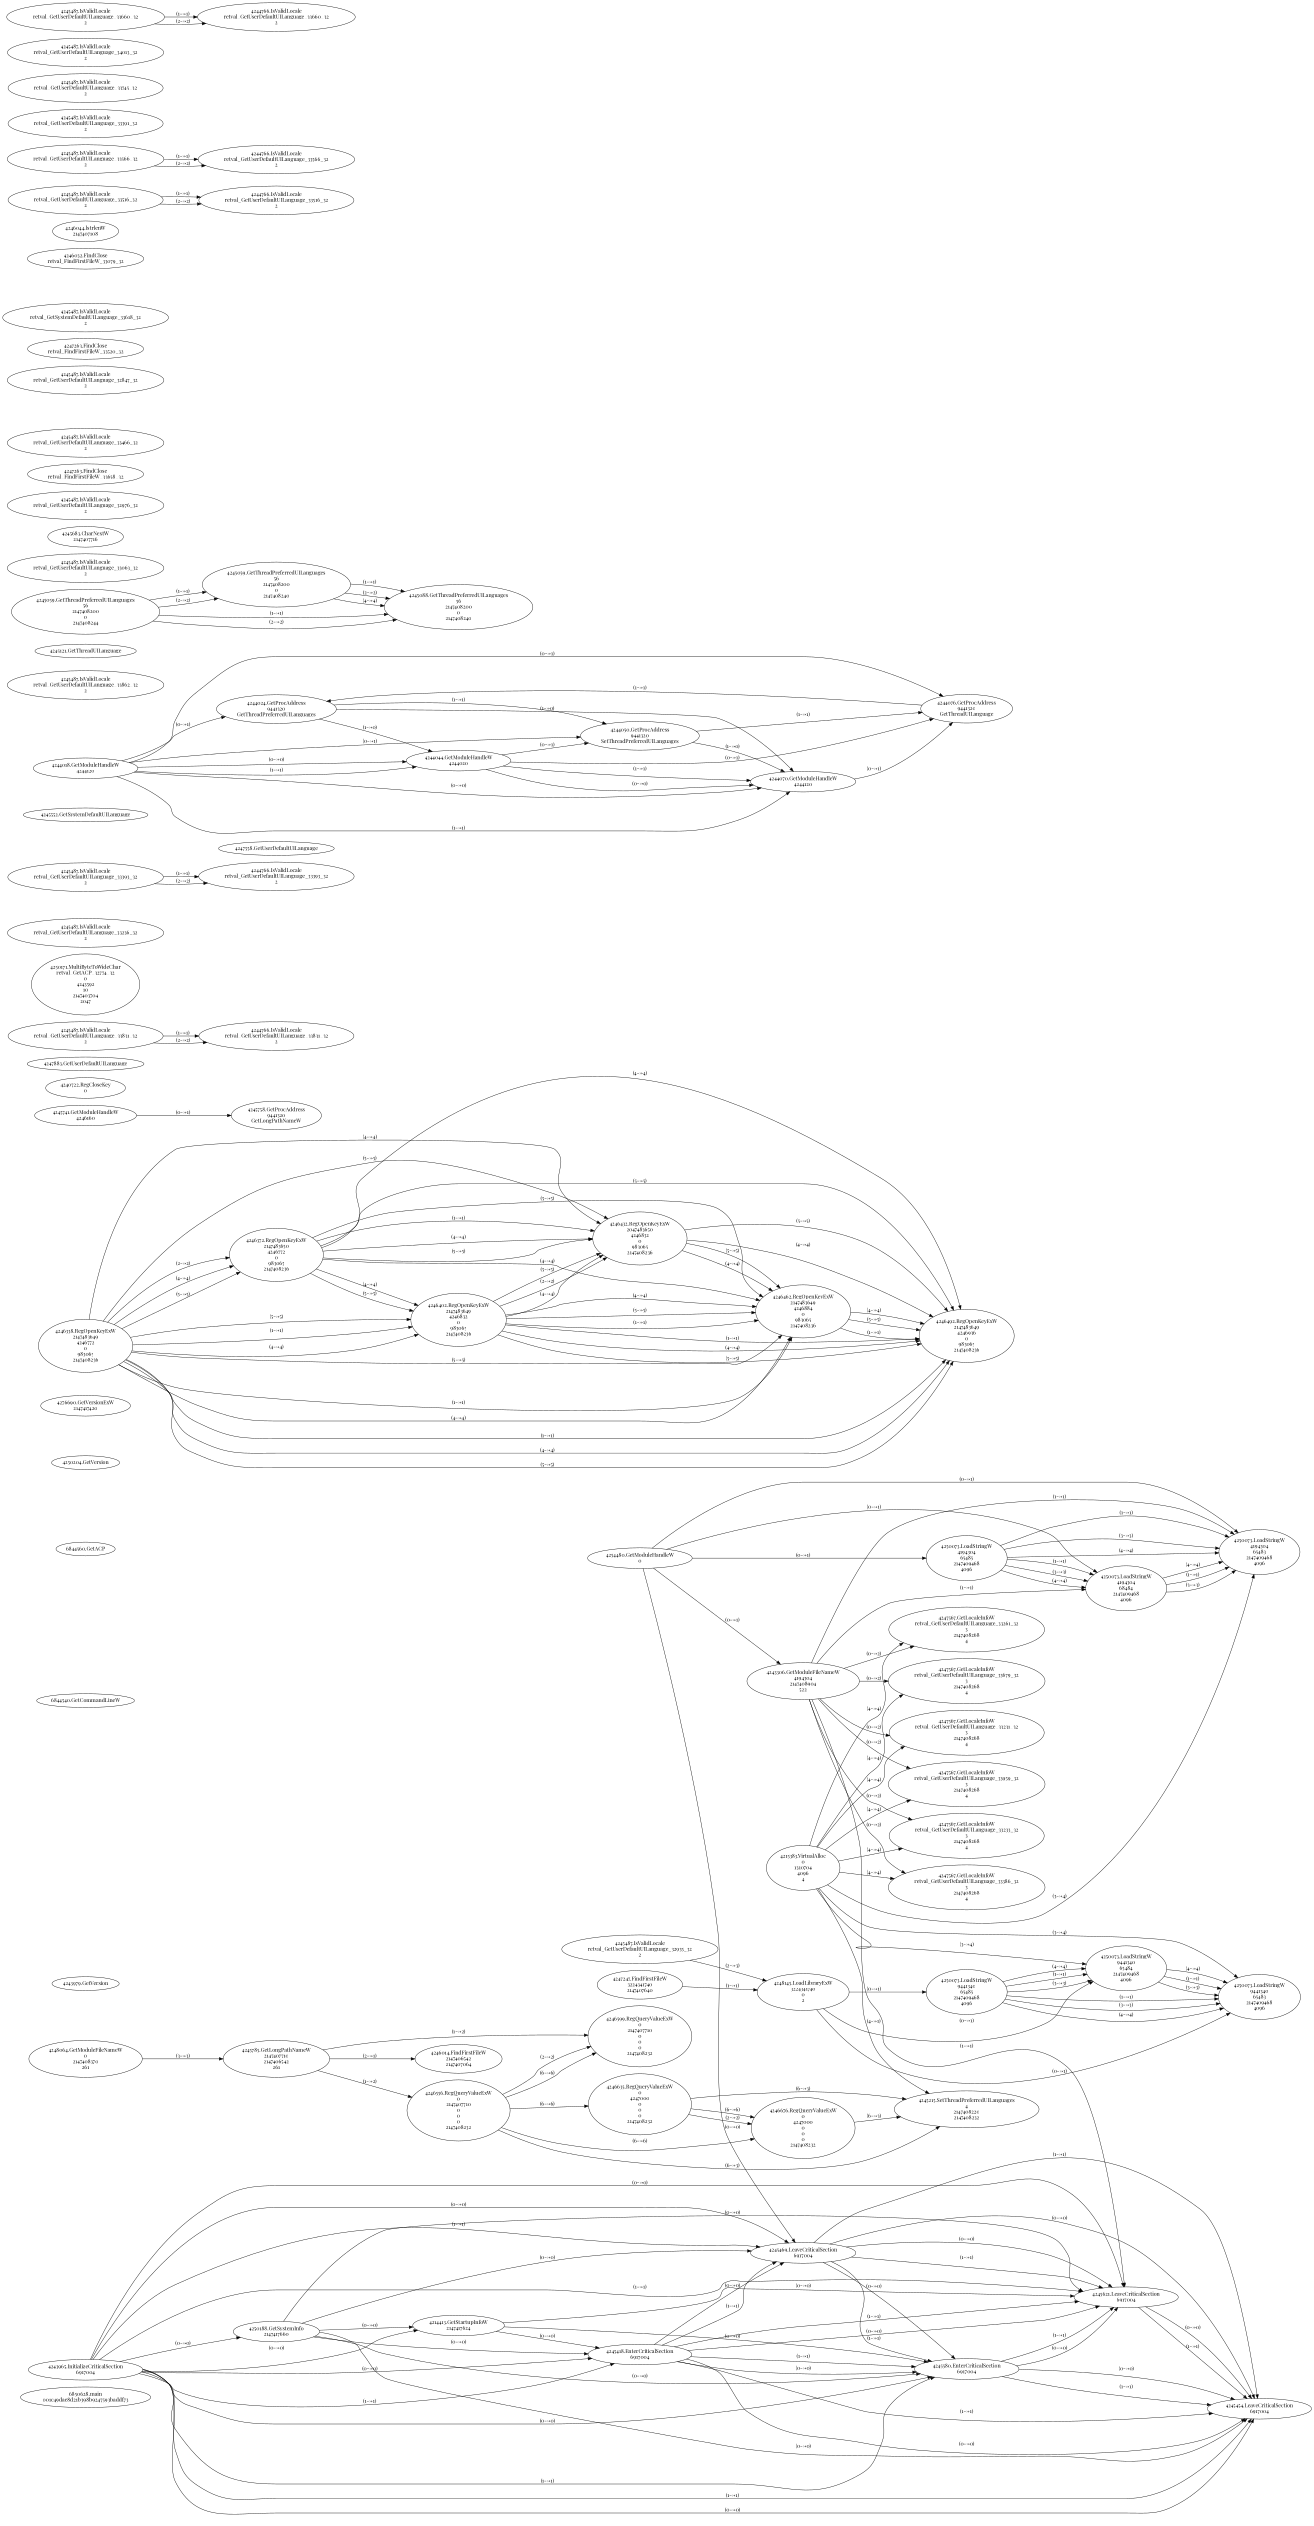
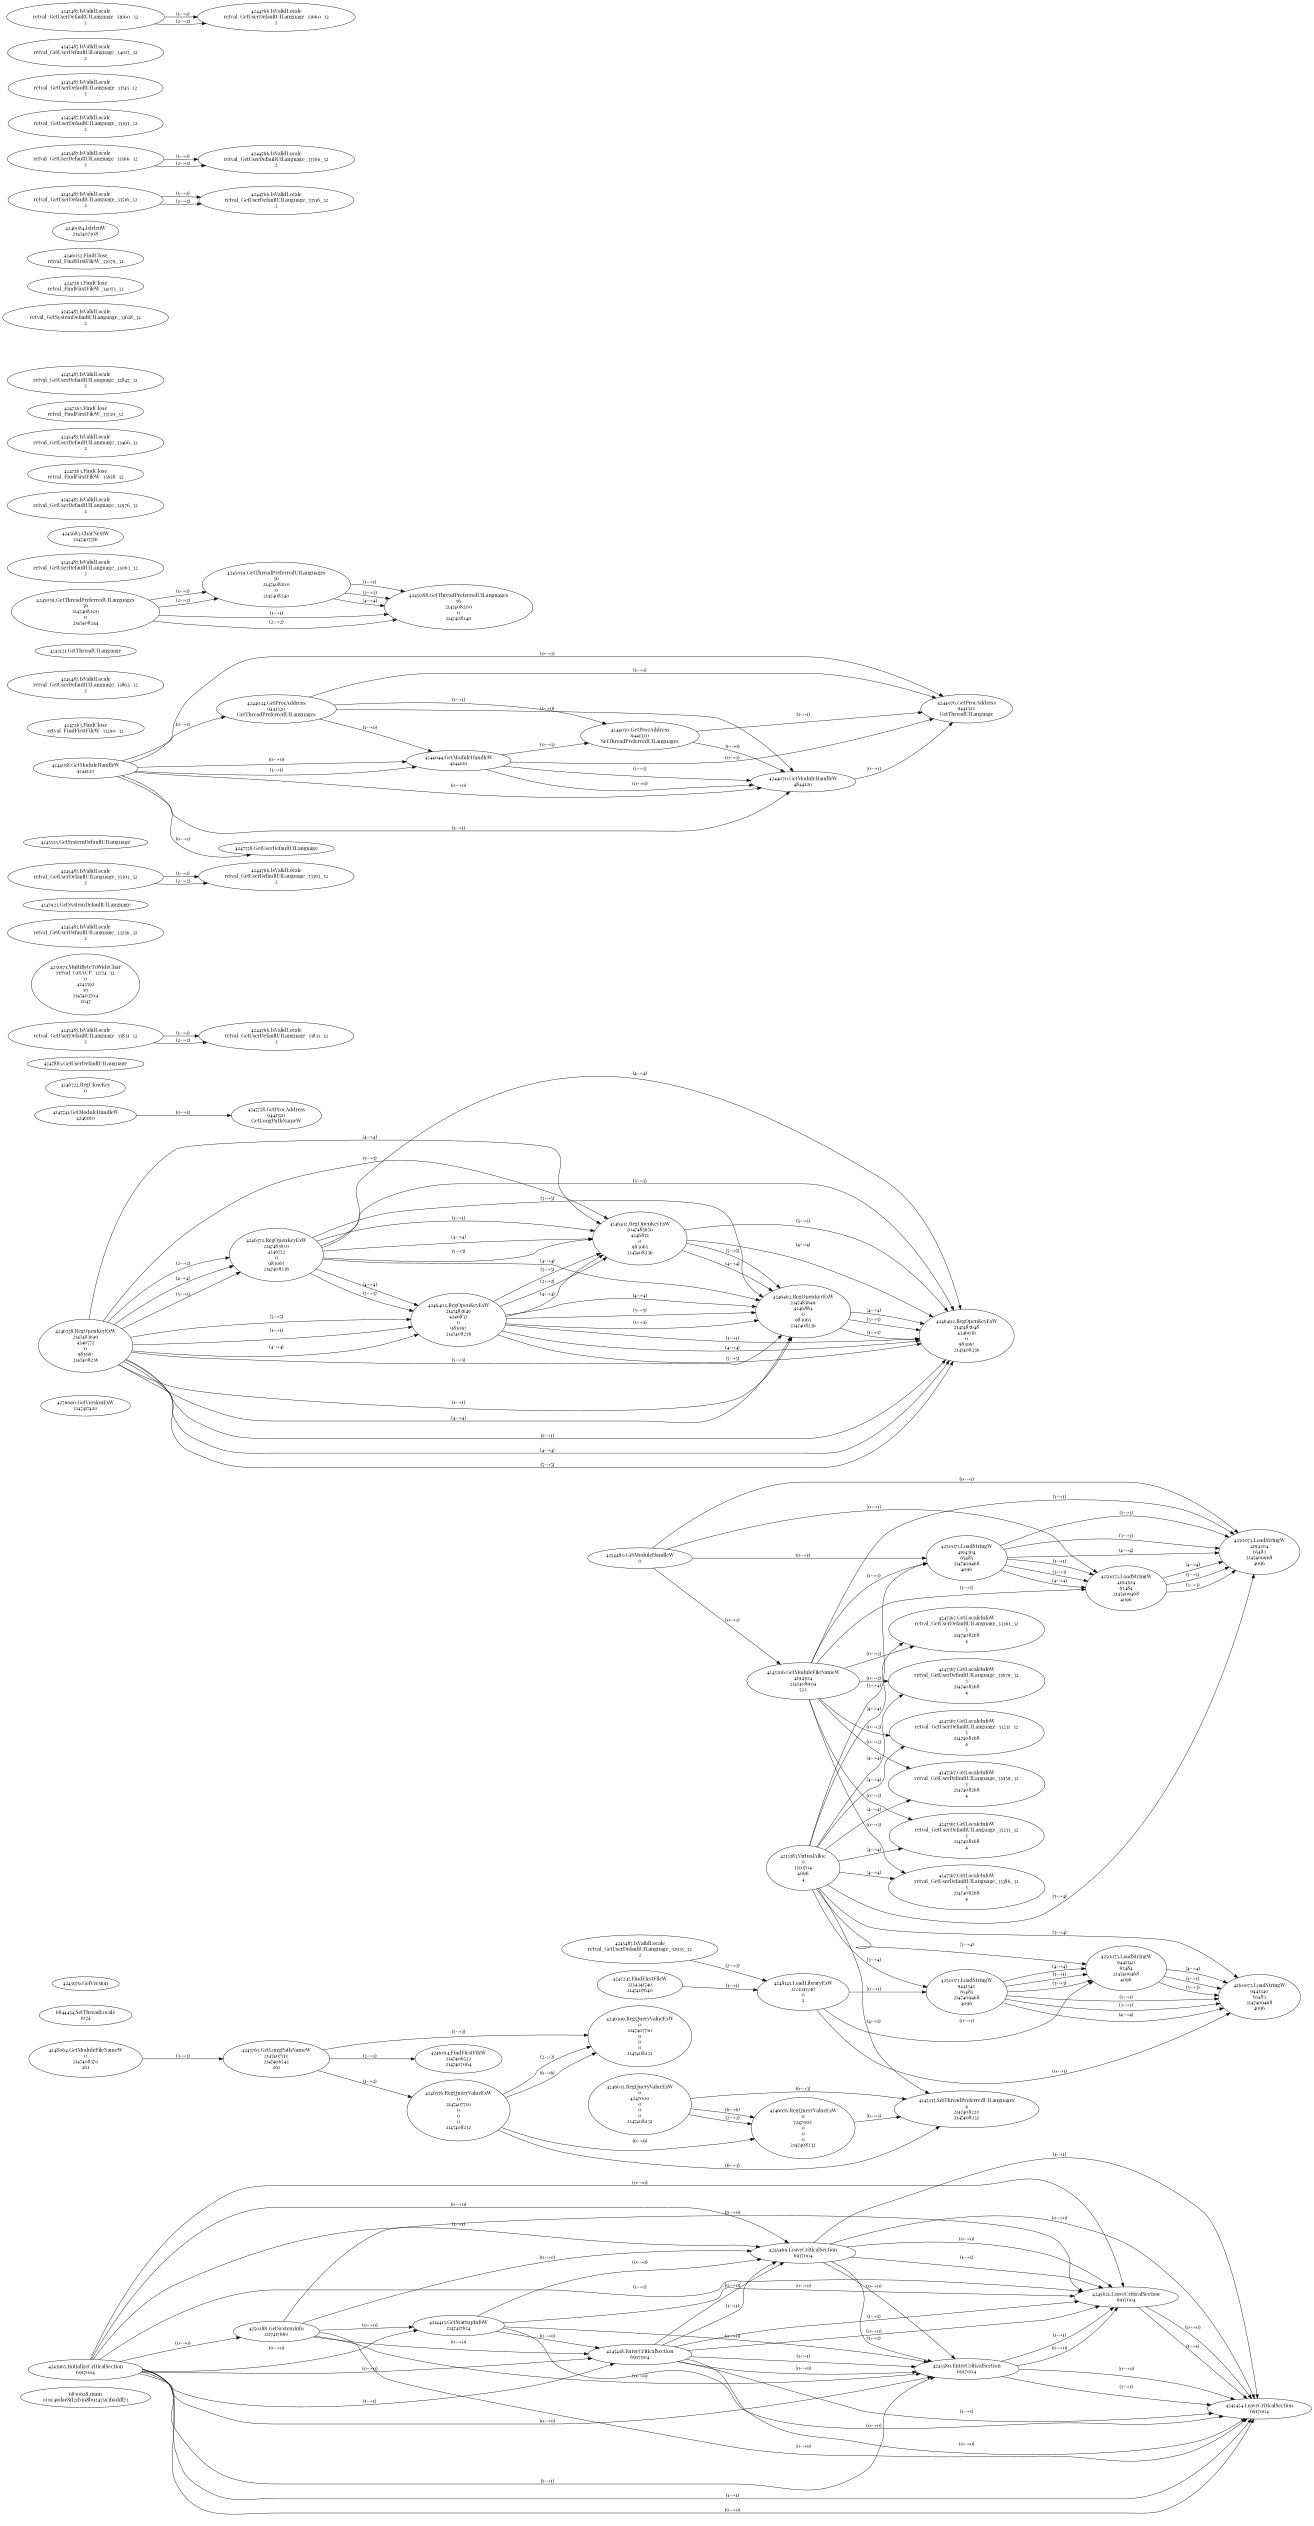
node "4246044.lstrlenW 2147407108": label "4246044.lstrlenW 2147407108" -> "4246084.lstrlenW 2147407108"
node "4247263.FindClose retval_FindFirstFileW_34073_32": added
node "4247263.FindClose retval_FindFirstFileW_33520_32": removed
node "4247263.FindClose retval_FindFirstFileW_33729_32": added
edge "4244076.GetProcAddress 9441320 GetThreadUILanguage" -> "4244024.GetProcAddress 9441320 GetThreadPreferredUILanguages": reversed
node "4247263.FindClose retval_FindFirstFileW_33290_32": added
edge "4244018.GetModuleHandleW 4244120" -> "4244050.GetProcAddress 9441320 SetThreadPreferredUILanguages": now "4244018.GetModuleHandleW 4244120" -> "4247558.GetUserDefaultUILanguage"
node "4244044.GetModuleHandleW 4244020": label "4244044.GetModuleHandleW 4244020" -> "4244044.GetModuleHandleW 4244120"
node "4244070.GetModuleHandleW 4244120": label "4244070.GetModuleHandleW 4244120" -> "4244070.GetModuleHandleW 4844120"
node "4245552.GetSystemDefaultUILanguage": removed
node "4245525.GetSystemDefaultUILanguage": added
node "4247923.GetSystemDefaultUILanguage": added
node "4240722.RegCloseKey 0": label "4240722.RegCloseKey 0" -> "4246722.RegCloseKey 0"
node "4246492.RegOpenKeyExW 2147483649 4246936 0 983065 2147408236": label "4246492.RegOpenKeyExW 2147483649 4246936 0 983065 2147408236" -> "4246492.RegOpenKeyExW 2147483648 4246936 0 983065 2147408236"
node "4250204.GetVersion": removed
node "6844560.GetACP": removed
node "4250073.LoadStringW 4194304 65483 2147409468 4096": label "4250073.LoadStringW 4194304 65483 2147409468 4096" -> "4250073.LoadStringW 4194304 65483 2147409968 4096"
node "4250073.LoadStringW 4194304 68484 2147409468 4096": label "4250073.LoadStringW 4194304 68484 2147409468 4096" -> "4250073.LoadStringW 4194304 65484 2147409468 4096"
edge "4215383.VirtualAlloc 0 1310704 4096 4" -> "4250073.LoadStringW 4194304 65485 2147409468 4096": added, label "(3-->4)"
node "6844540.GetCommandLineW": removed
edge "4254480.GetModuleHandleW 0" -> "4245469.LeaveCriticalSection 6917004": now "4214413.GetStartupInfoW 2147417624" -> "4245469.LeaveCriticalSection 6917004"
edge "4215383.VirtualAlloc 0 1310704 4096 4" -> "4250073.LoadStringW 9441340 65485 2147409468 4096": added, label "(3-->4)"
node "4250073.LoadStringW 9441340 65483 2147409468 4096": label "4250073.LoadStringW 9441340 65483 2147409468 4096" -> "4260073.LoadStringW 9441340 65483 2147409468 4096"
node "6844434.SetThreadLocale 1024": added
node "4245785.GetLongPathNameW 2147407710 2147406542 261": label "4245785.GetLongPathNameW 2147407710 2147406542 261" -> "4245765.GetLongPathNameW 2147407710 2147406542 261"
node "4246014.FindFirstFileW 2147406542 2147407064": label "4246014.FindFirstFileW 2147406542 2147407064" -> "4246014.FindFirstFileW 2147406522 2147407064"
edge "4243306.GetModuleFileNameW 4194304 2147408904 522" -> "4245621.LeaveCriticalSection 6917004": now "4243306.GetModuleFileNameW 4194304 2147408904 522" -> "4250073.LoadStringW 4194304 65485 2147409468 4096"
edge "4246556.RegQueryValueExW 0 2147407710 0 0 0 2147408232" -> "4246635.RegQueryValueExW 0 4247000 0 0 0 2147408232": removed, label "(6-->6)"
node "4246676.RegQueryValueExW 0 4247000 0 0 0 2147408232": label "4246676.RegQueryValueExW 0 4247000 0 0 0 2147408232" -> "4246676.RegQueryValueExW 0 7247000 0 0 0 2147408232"
node "4250188.GetSystemInfo 2147417660": label "4250188.GetSystemInfo 2147417660" -> "4250188.GetSystemInfo 2117417660"
edge "4214413.GetStartupInfoW 2147417624" -> "4245454.LeaveCriticalSection 6917004": added, label "(0-->0)"
